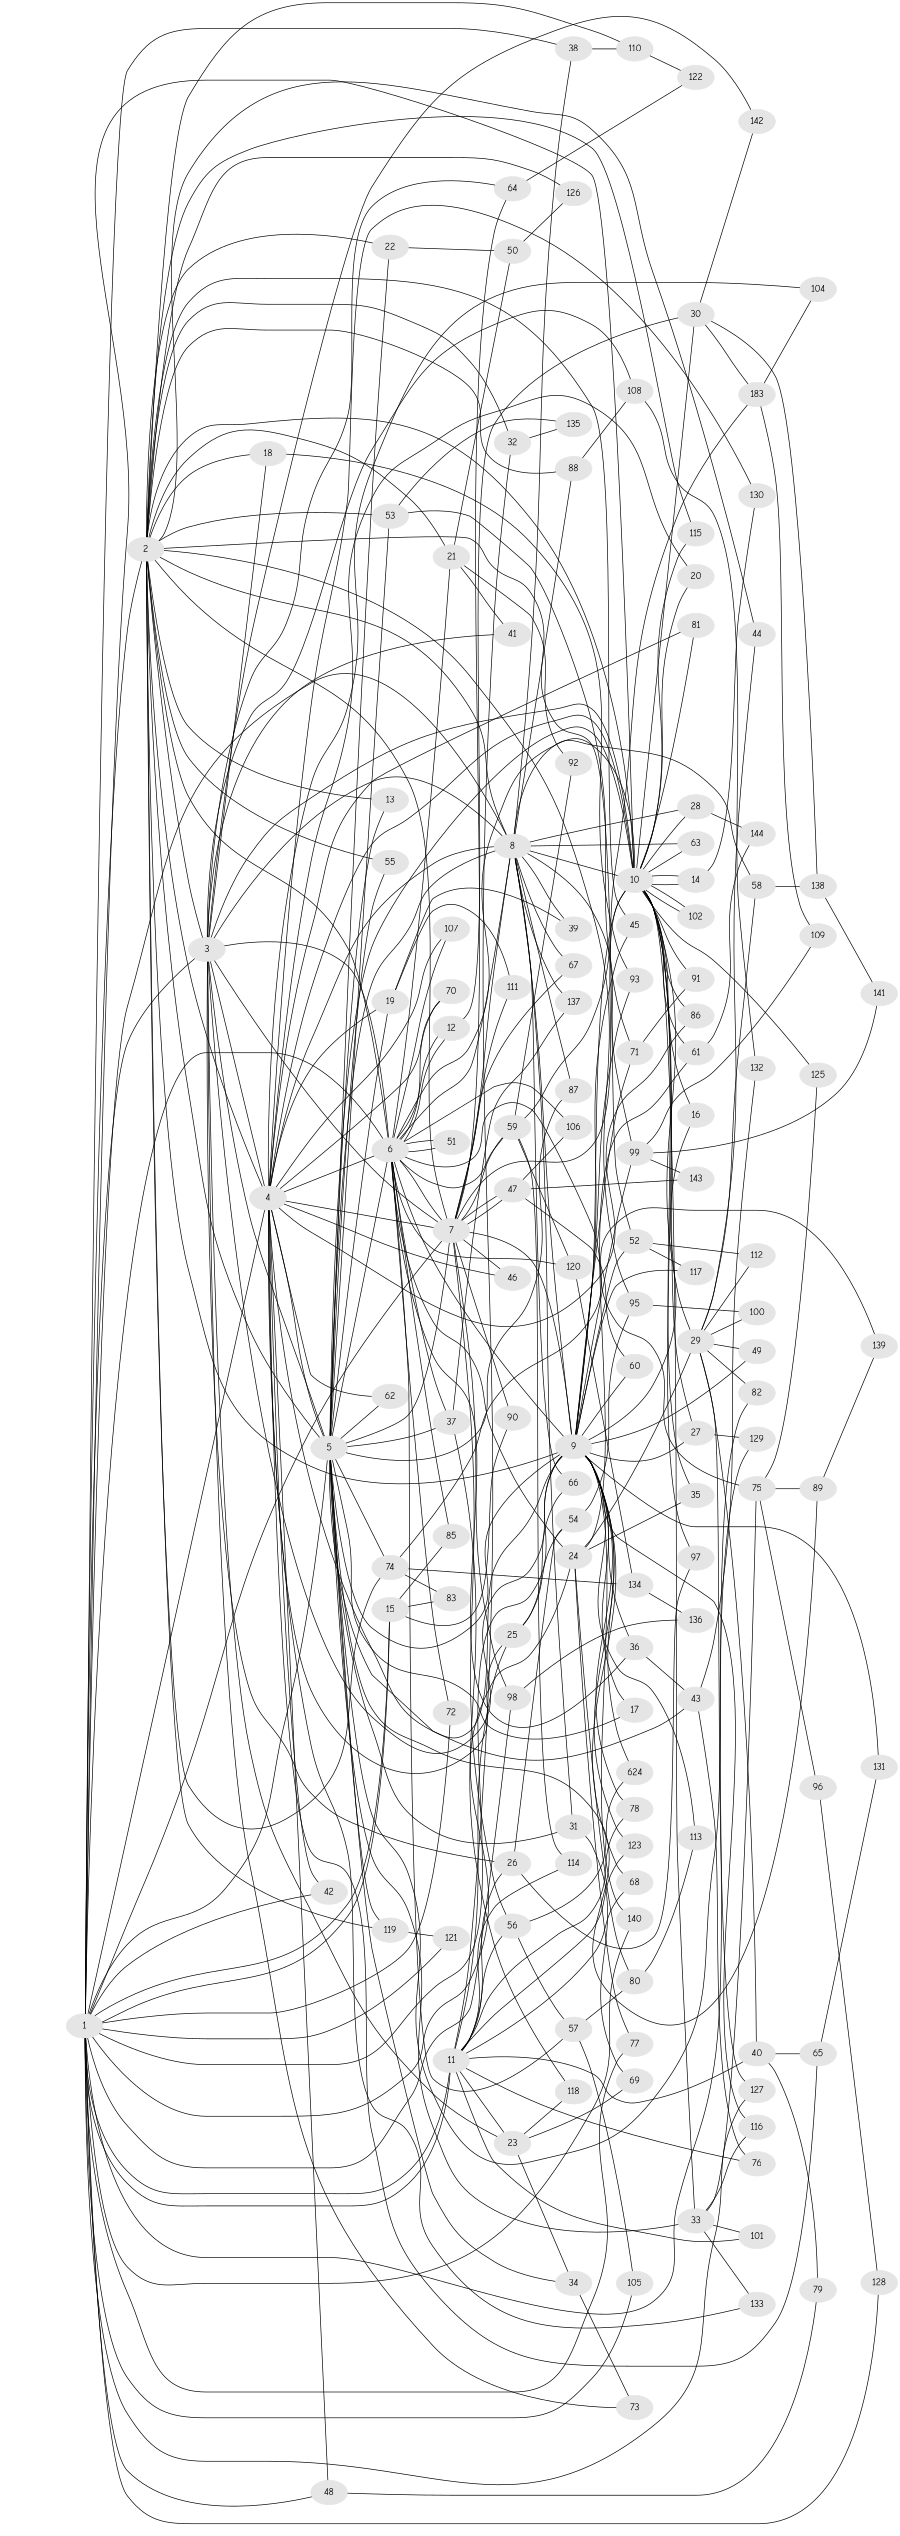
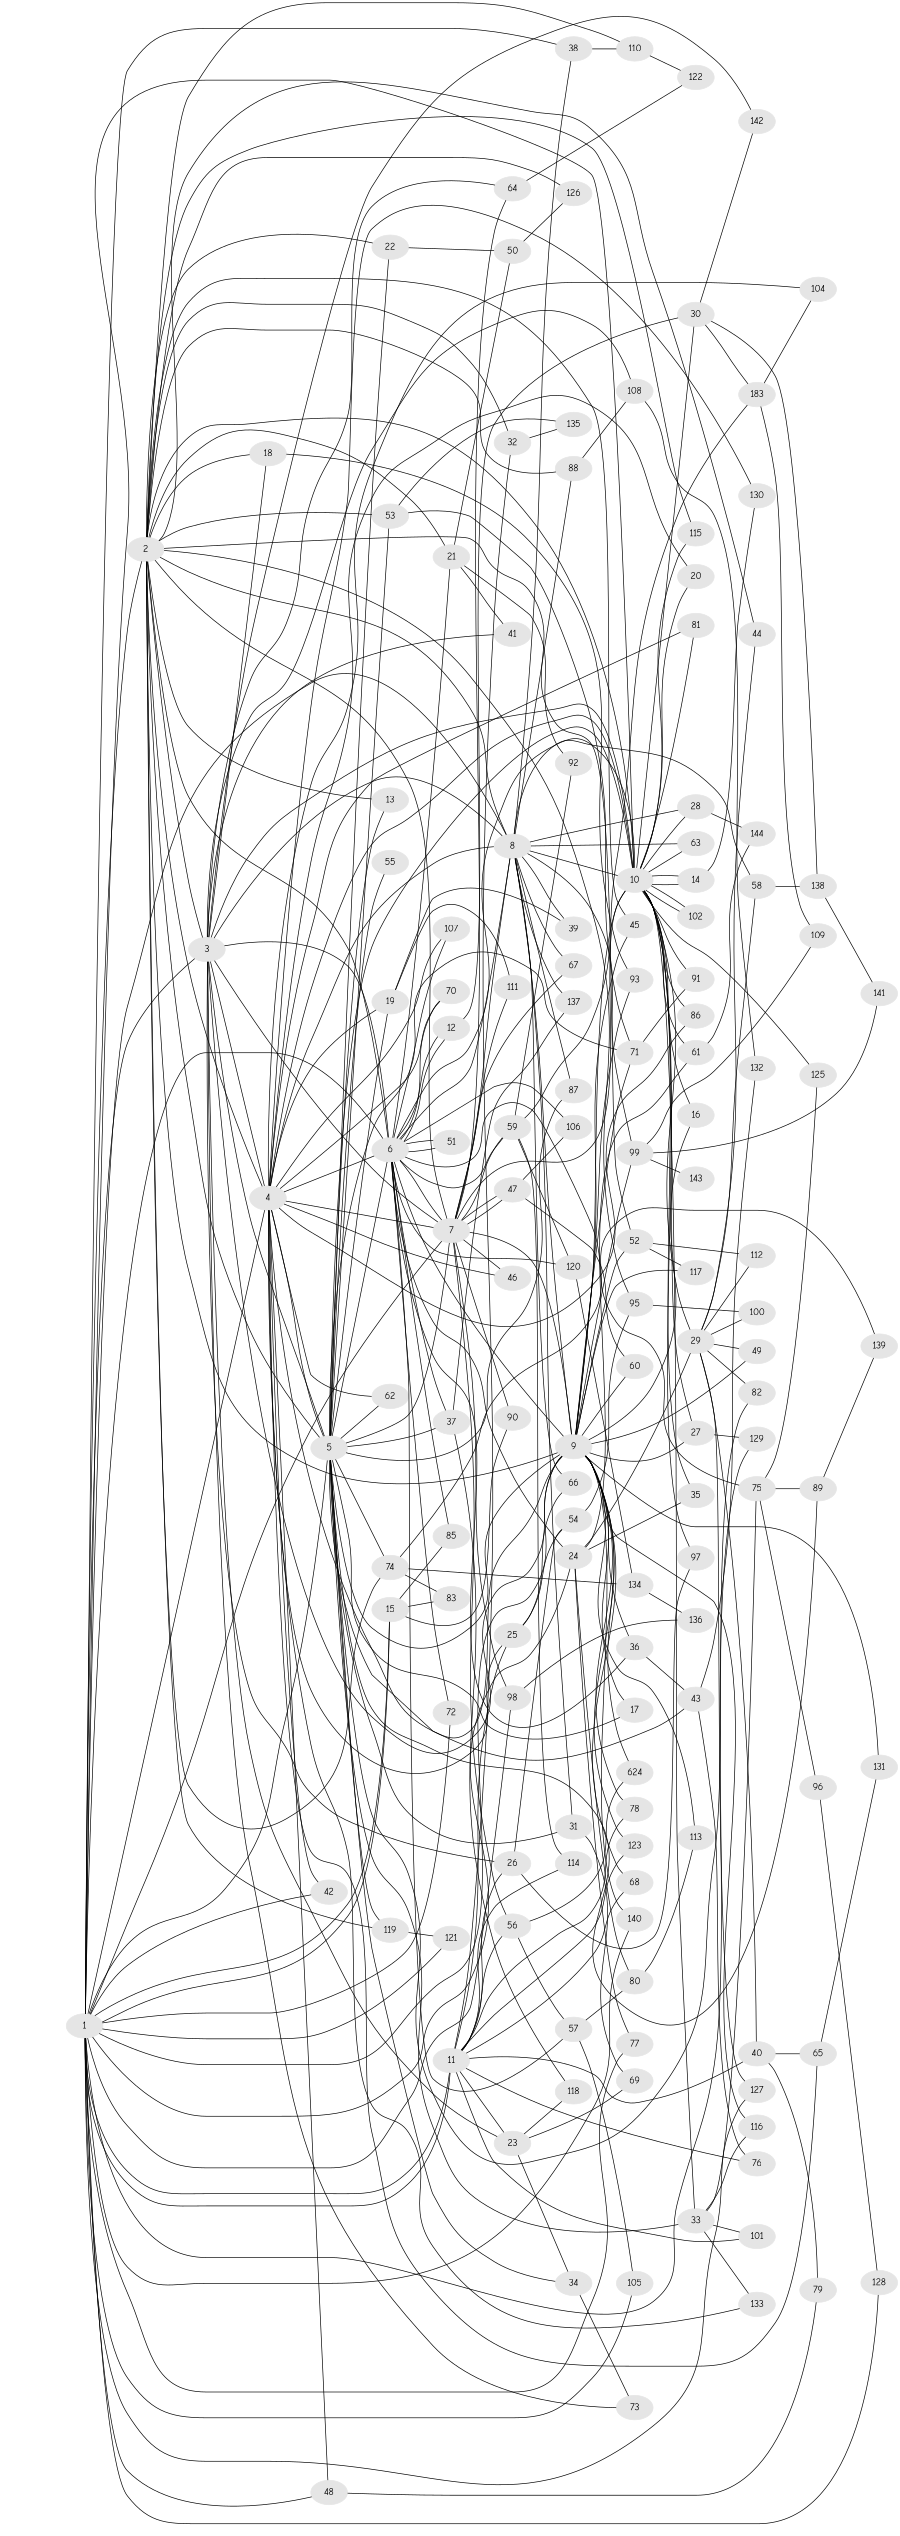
edge "2" -- "55": removed
edge "8" -- "5": now "71" -- "5"
edge "143" -- "47": removed
